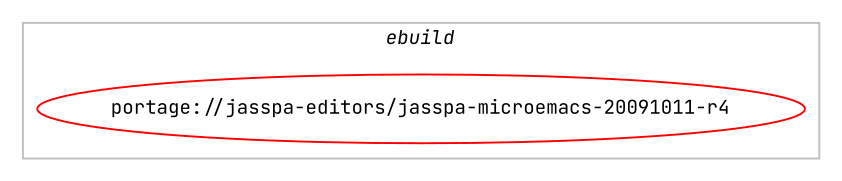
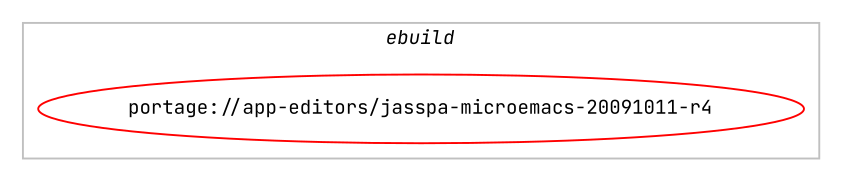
node "portage://jasspa-editors/jasspa-microemacs-20091011-r4": label "portage://jasspa-editors/jasspa-microemacs-20091011-r4" -> "portage://app-editors/jasspa-microemacs-20091011-r4"
